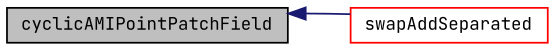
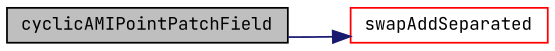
edge "swapAddSeparated" -> "cyclicAMIPointPatchField": reversed
